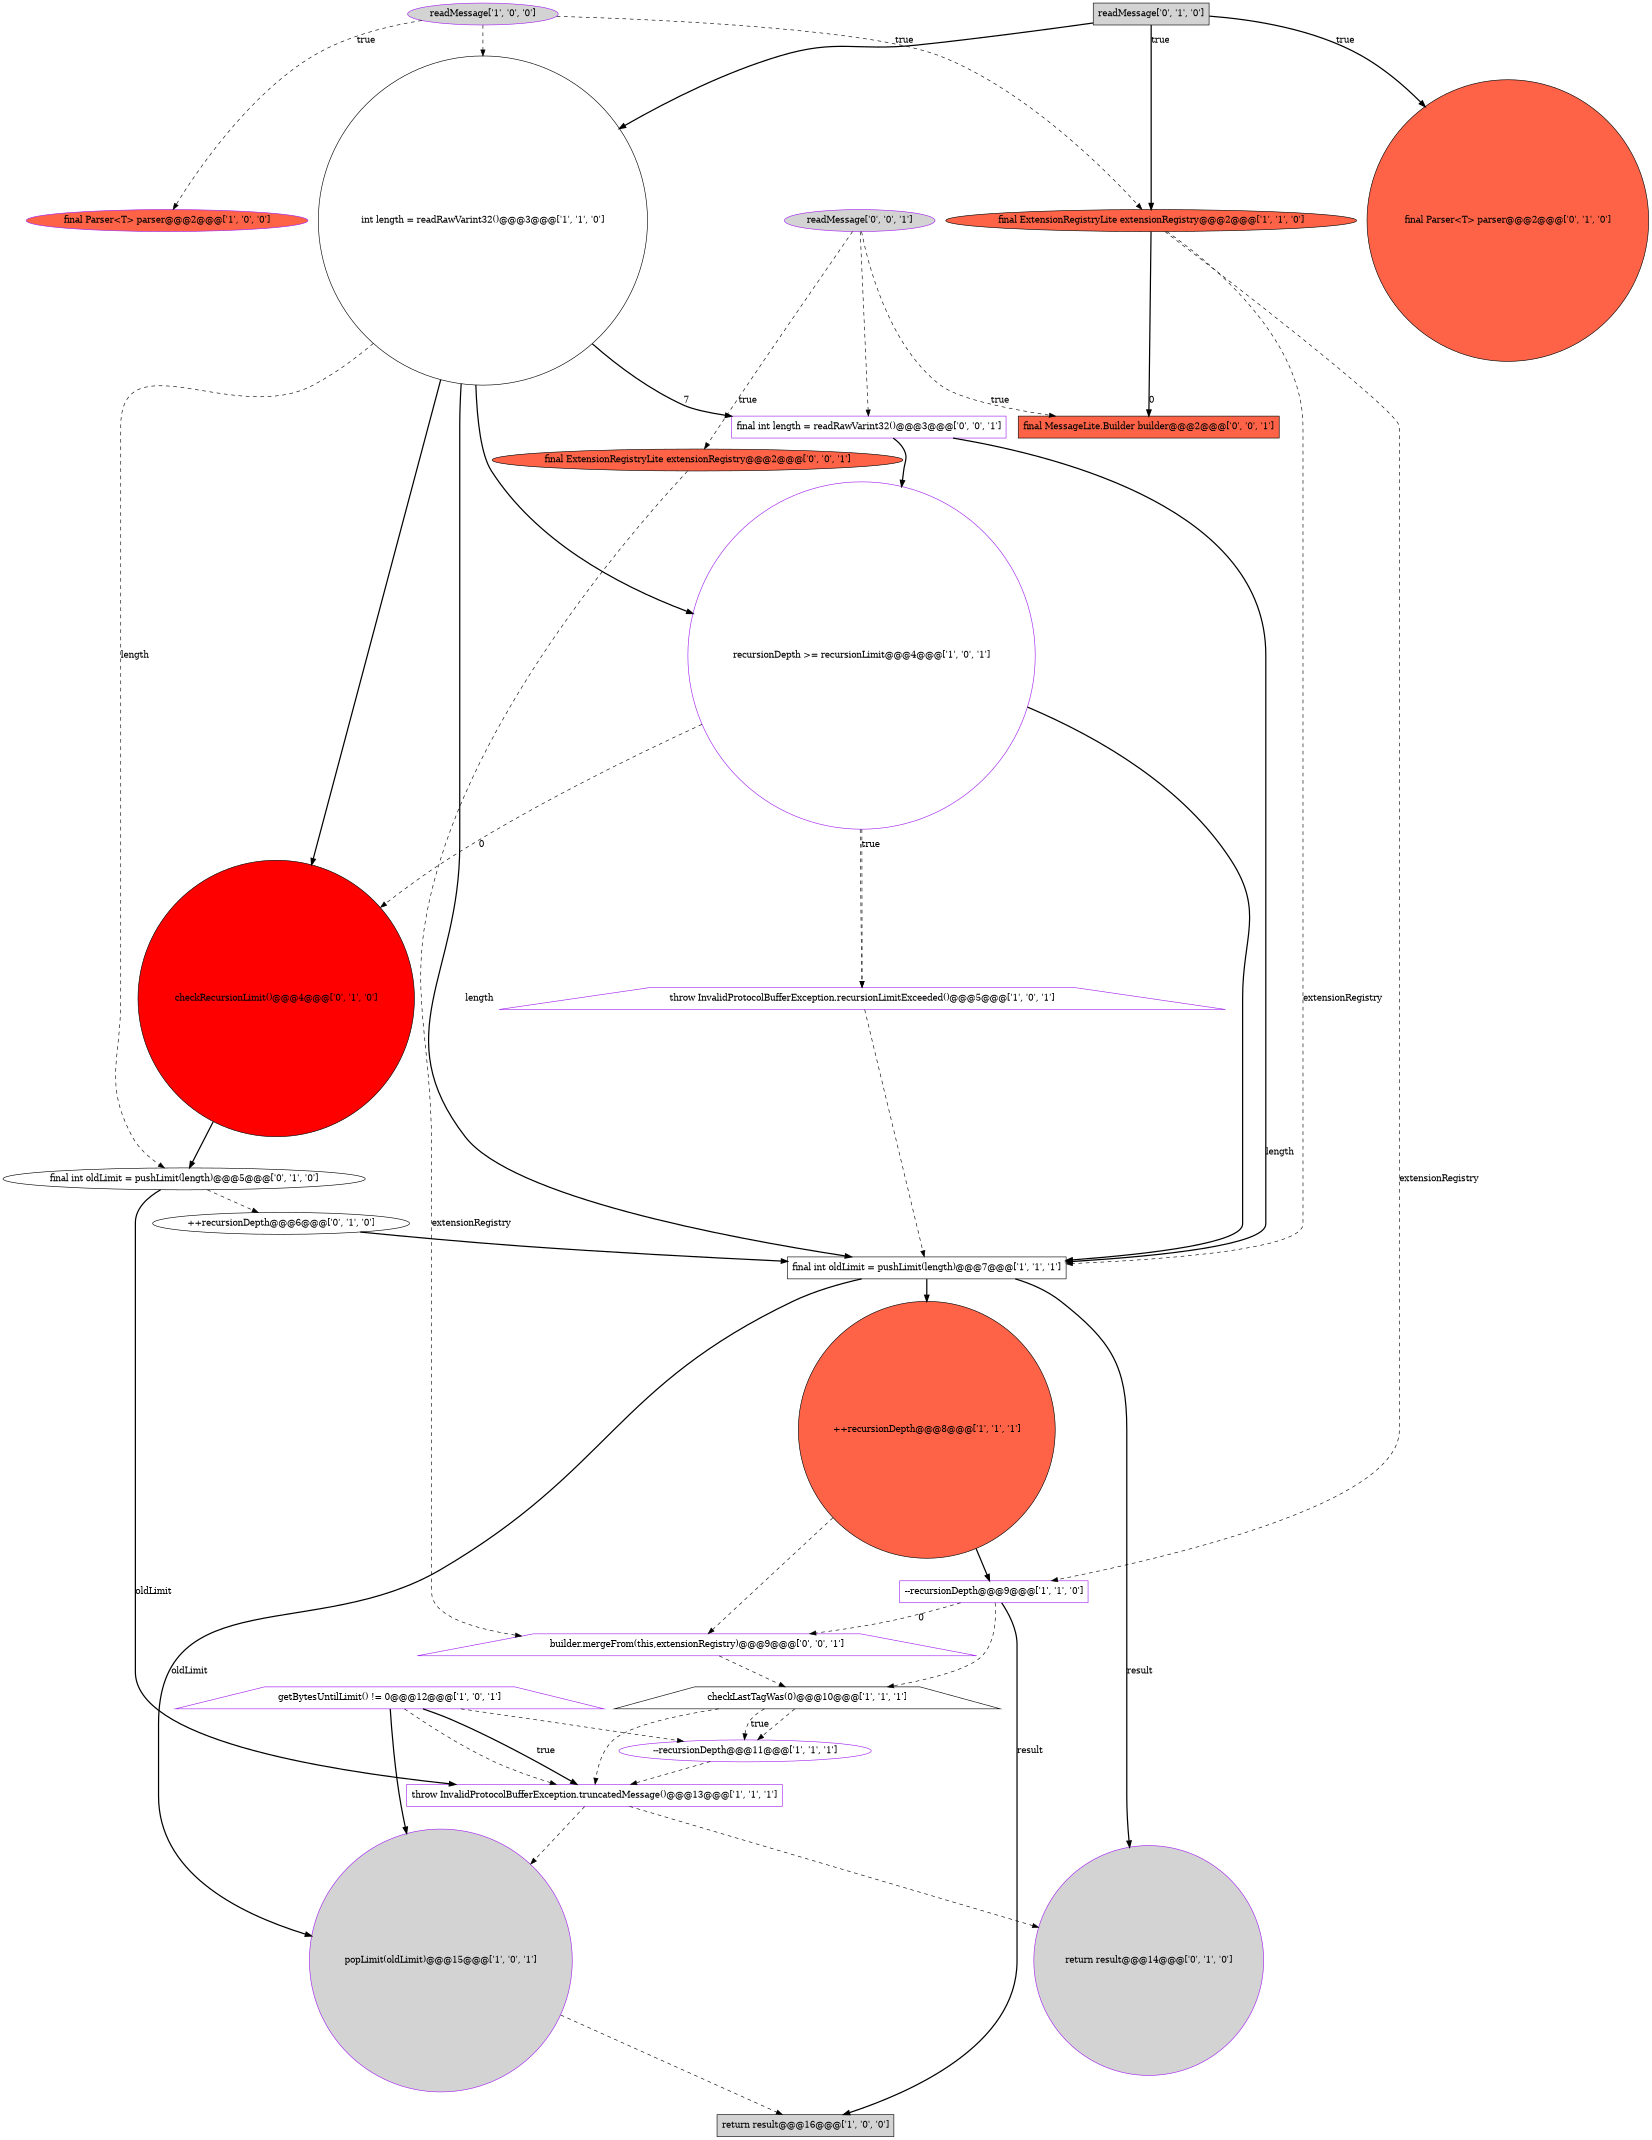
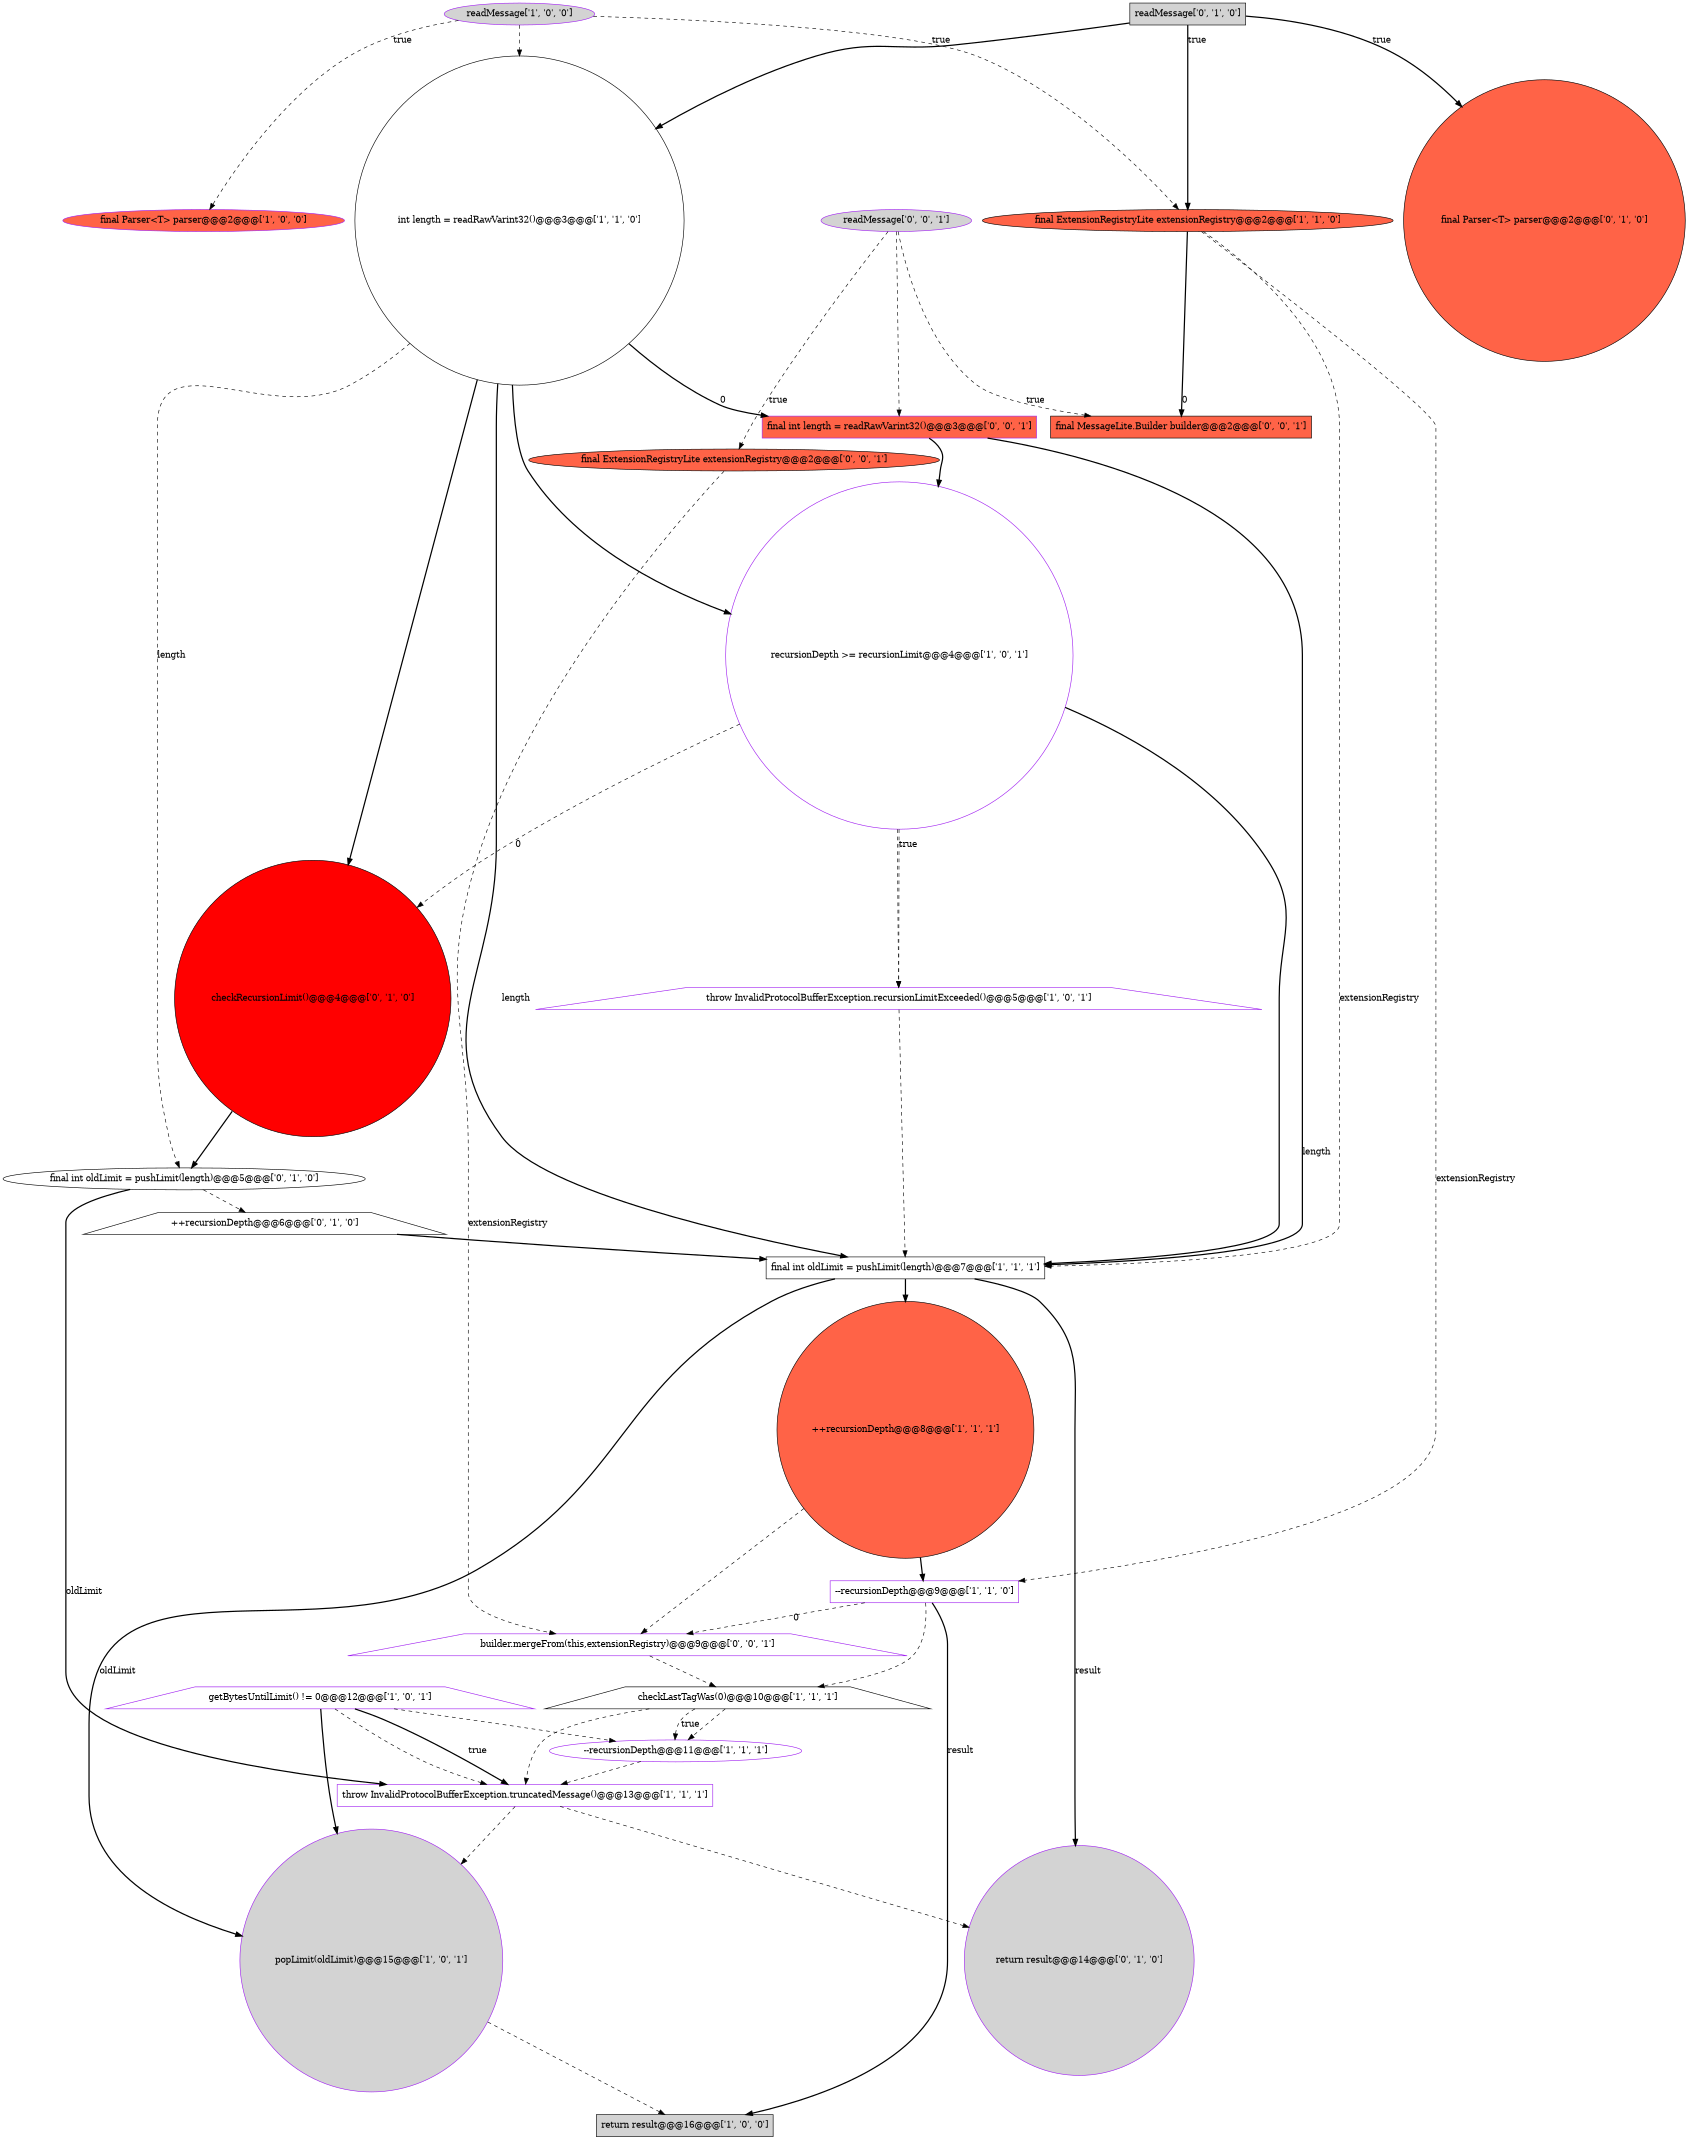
edge "int length = readRawVarint32()@@@3@@@['1', '1', '0']" -> "final int length = readRawVarint32()@@@3@@@['0', '0', '1']": label "7" -> "0"
node "final int length = readRawVarint32()@@@3@@@['0', '0', '1']": fillcolor white -> tomato
node "++recursionDepth@@@6@@@['0', '1', '0']": shape ellipse -> trapezium
